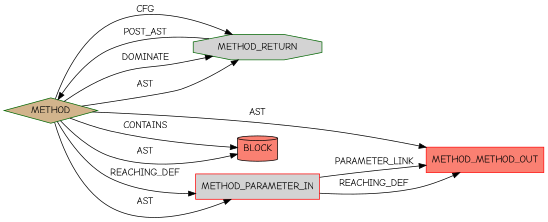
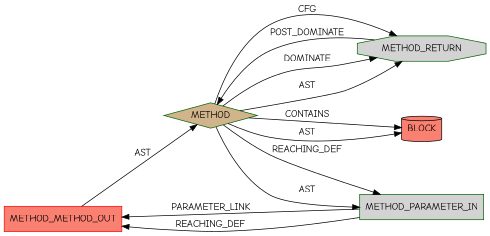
edge "METHOD_RETURN" -> "METHOD": label "POST_AST" -> "POST_DOMINATE"
edge "METHOD" -> "METHOD_METHOD_OUT": reversed
node "METHOD_PARAMETER_IN": color red -> darkgreen
